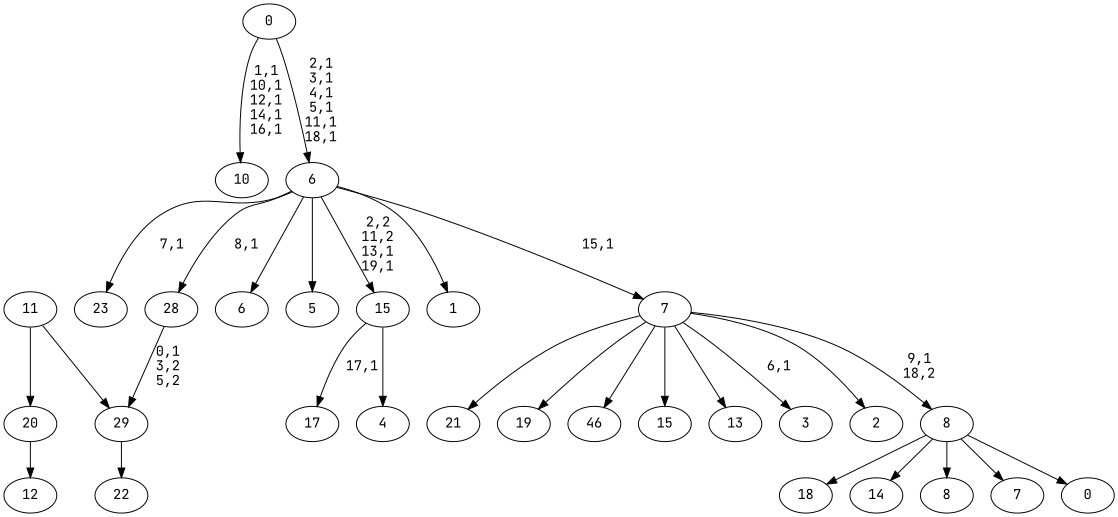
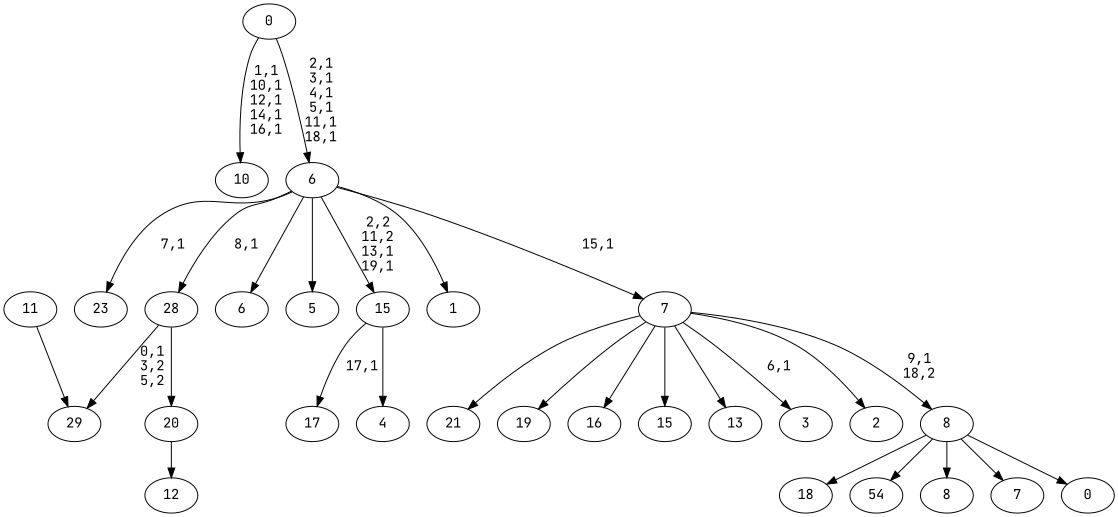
edge "11" -> "20": now "28" -> "20"
node "46": label "46" -> "16"
node "22": removed
node "14": label "14" -> "54"
